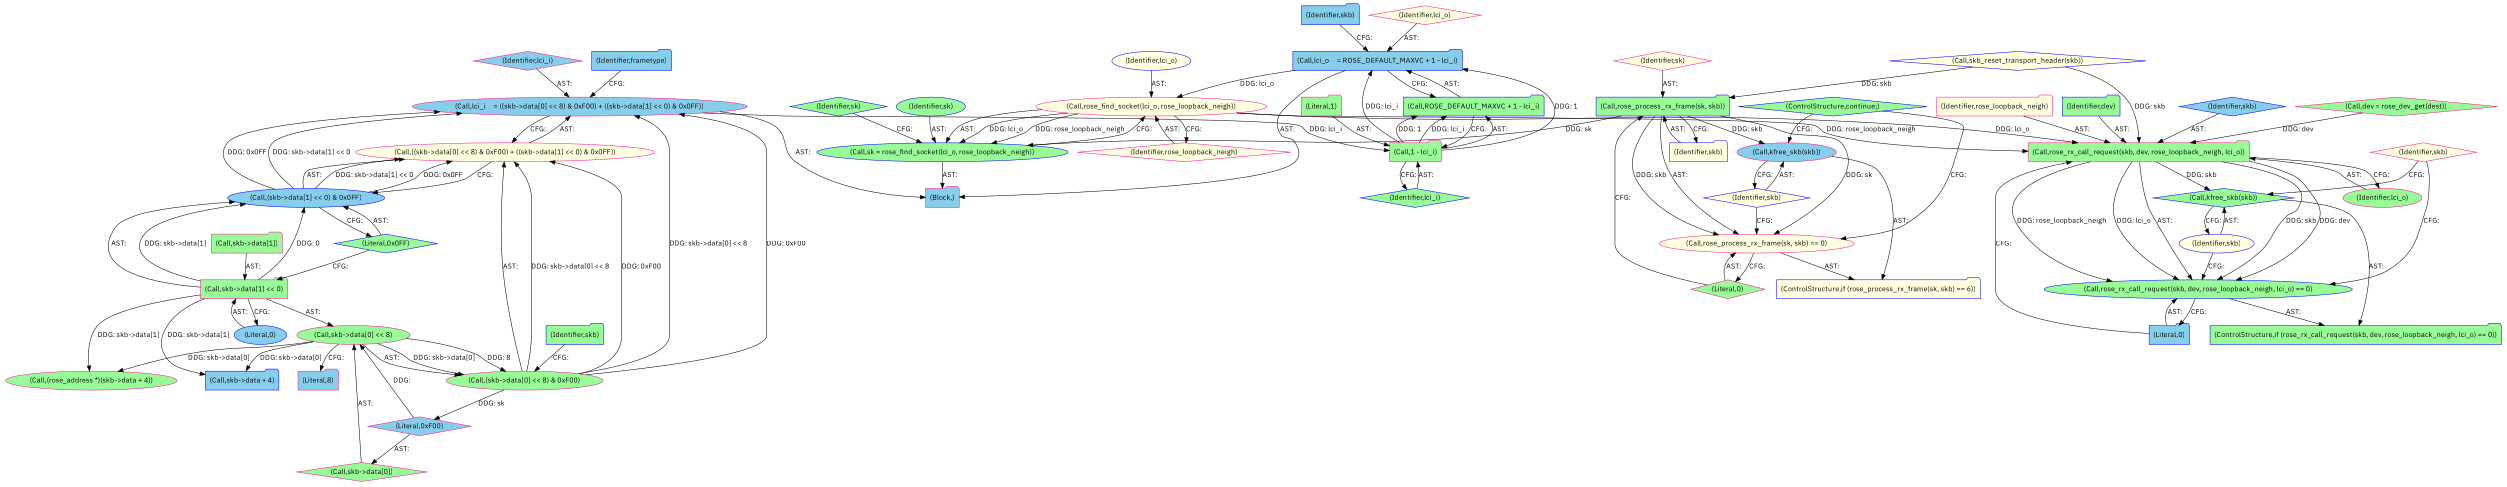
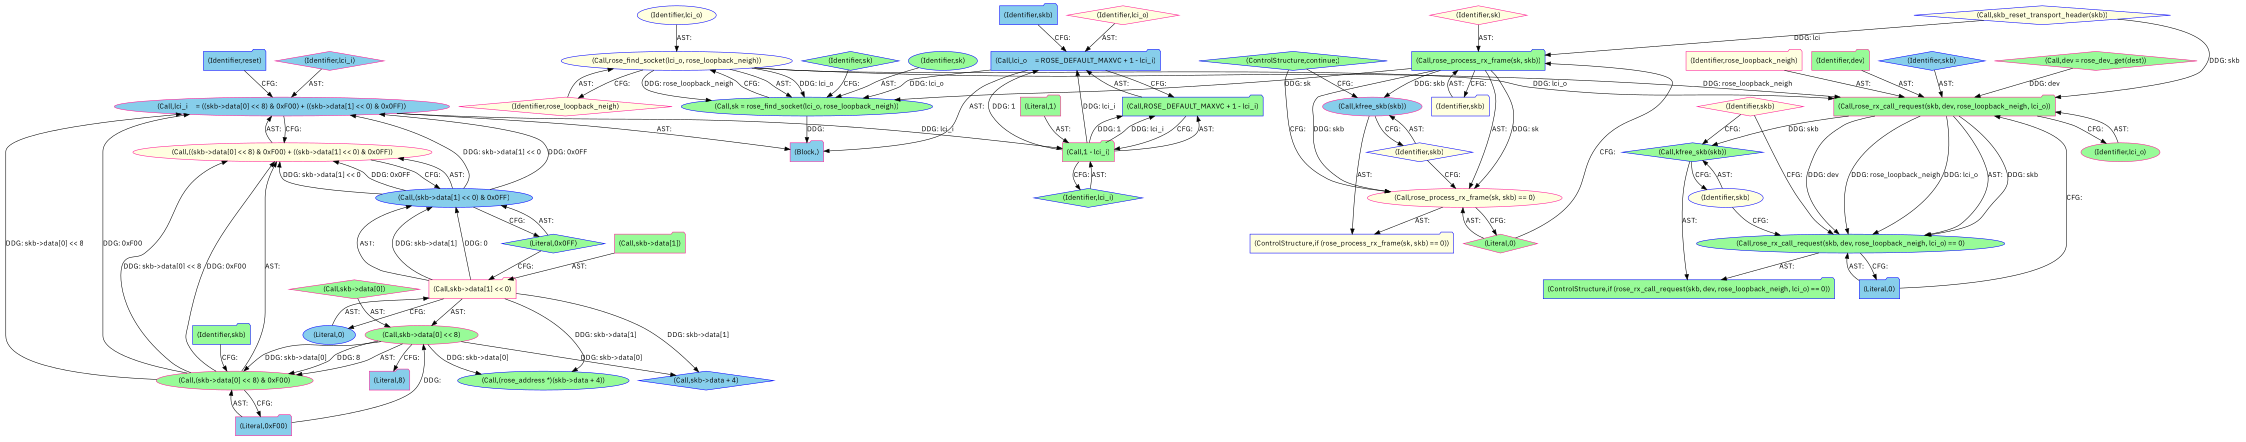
node "(Identifier,frametype)": label "(Identifier,frametype)" -> "(Identifier,reset)"
edge "(Call,lci_o     = ROSE_DEFAULT_MAXVC + 1 - lci_i)" -> "(Call,rose_find_socket(lci_o, rose_loopback_neigh))": now "(Call,lci_o     = ROSE_DEFAULT_MAXVC + 1 - lci_i)" -> "(Call,sk = rose_find_socket(lci_o, rose_loopback_neigh))"
edge "(Call,skb_reset_transport_header(skb))" -> "(Call,rose_process_rx_frame(sk, skb))": label "DDG: skb" -> "DDG: lci"
node "(Call,rose_find_socket(lci_o, rose_loopback_neigh))": color deeppink -> blue
node "(Identifier,dev)": color blue -> deeppink
edge "(Call,sk = rose_find_socket(lci_o, rose_loopback_neigh))" -> "(Block,)": label "AST: " -> "DDG: "
node "(Call,skb->data[1] << 0)": fillcolor palegreen -> lightyellow
node "(ControlStructure,if (rose_process_rx_frame(sk, skb) == 6))": label "(ControlStructure,if (rose_process_rx_frame(sk, skb) == 6))" -> "(ControlStructure,if (rose_process_rx_frame(sk, skb) == 0))"
node "(Call,(rose_address *)(skb->data + 4))": color deeppink -> blue
node "(Call,skb->data + 4)": shape folder -> diamond
edge "(Call,(skb->data[0] << 8) & 0xF00)" -> "(Literal,0xF00)": label "DDG: sk" -> "CFG: "
node "(Literal,0xF00)": shape diamond -> folder
edge "(Literal,0xF00)" -> "(Call,skb->data[0])": now "(Literal,0xF00)" -> "(Call,(skb->data[0] << 8) & 0xF00)"
